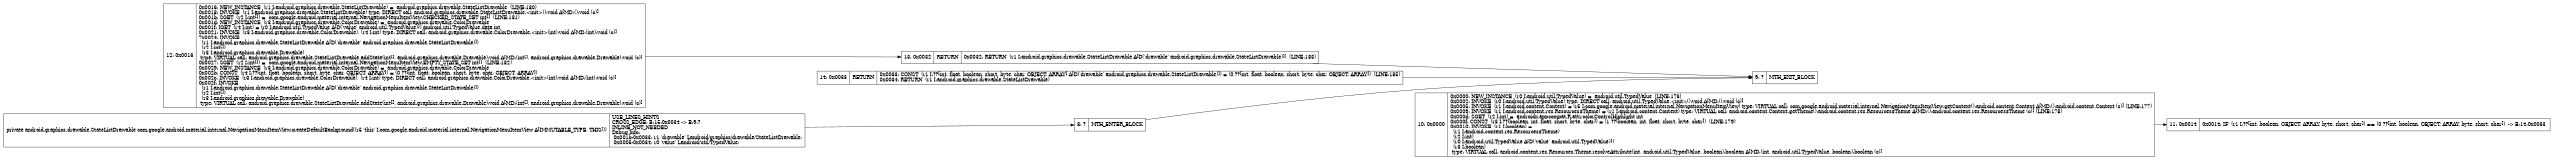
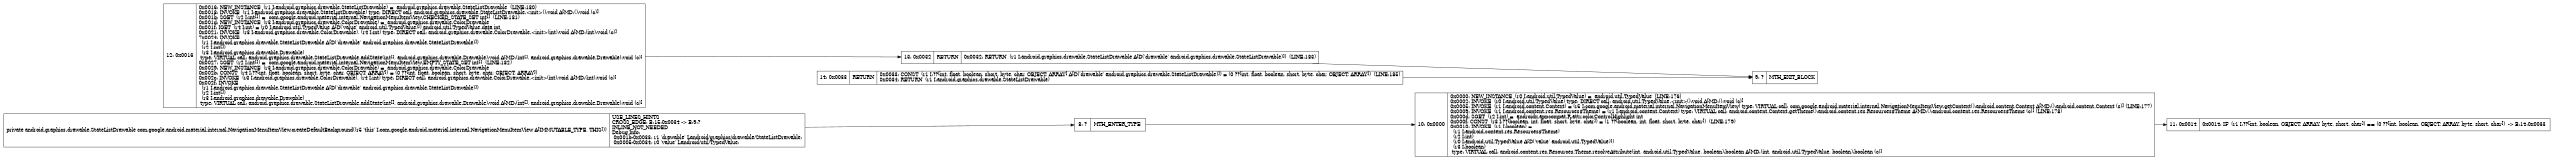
edge "8: ?" -> "9: ?": now "8: ?" -> "10: 0x0000"
node "8: ?": text "MTH_ENTER_BLOCK" -> "MTH_ENTER_TYPE"
